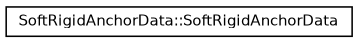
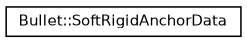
node "SoftRigidAnchorData::SoftRigidAnchorData": label "SoftRigidAnchorData::SoftRigidAnchorData" -> "Bullet::SoftRigidAnchorData"
